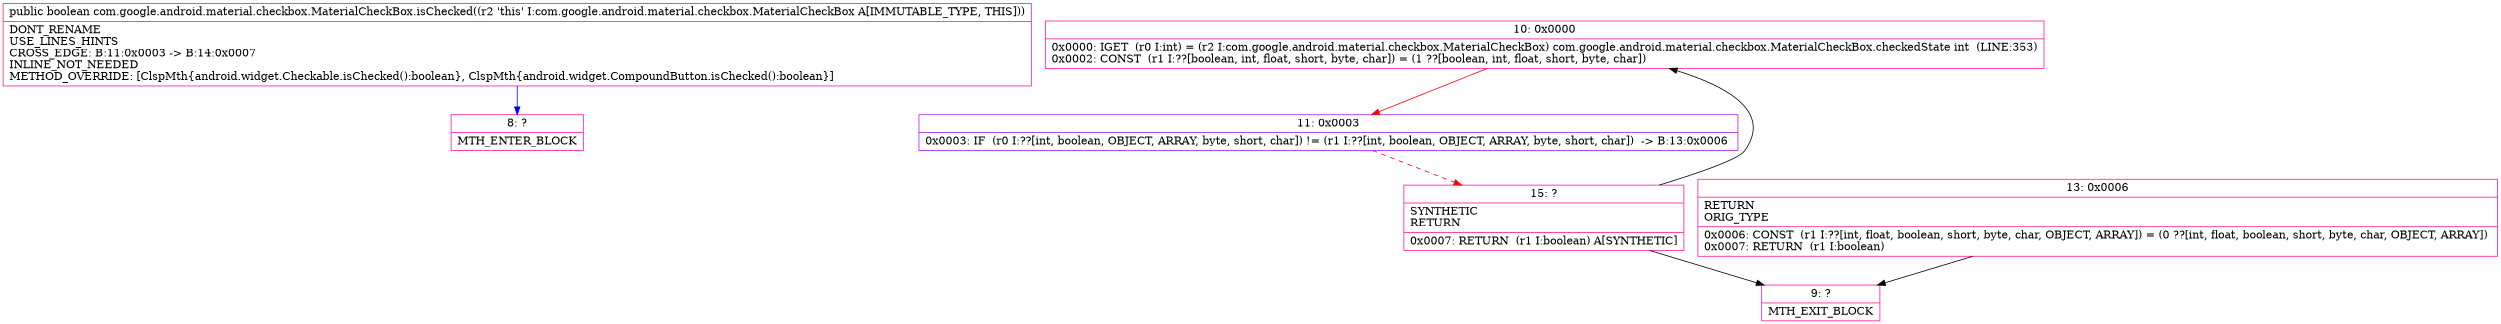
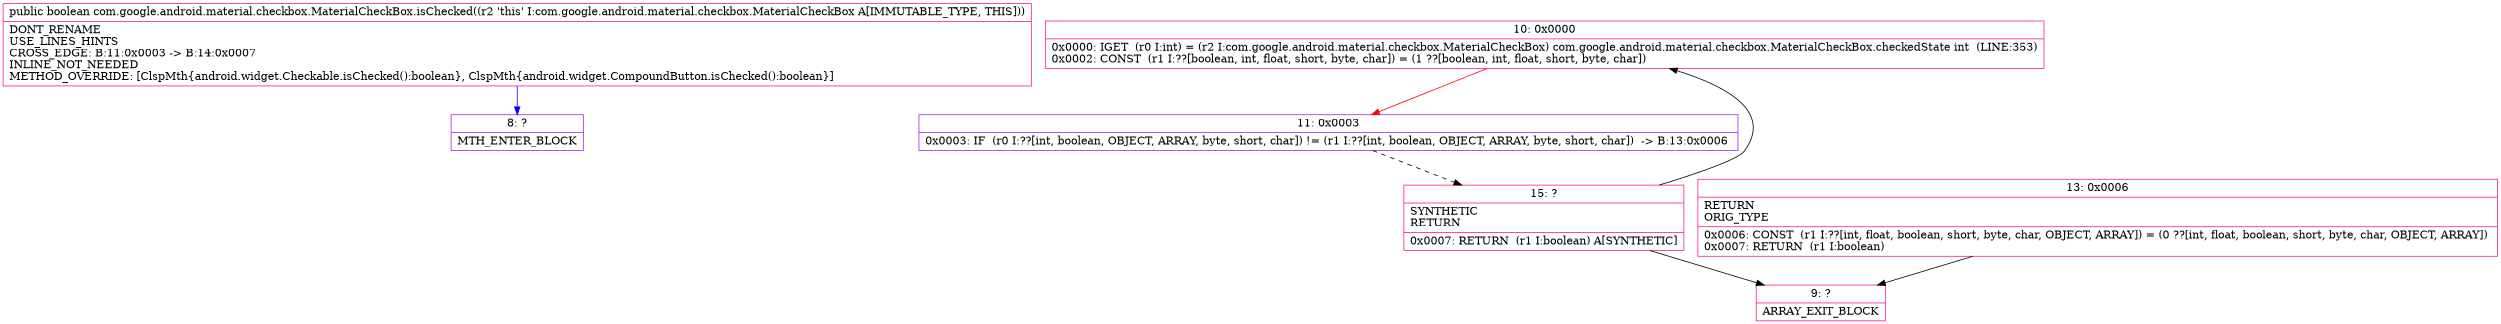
node "8: ?": color deeppink -> purple
edge "11: 0x0003" -> "15: ?": color red -> black
node "9: ?": text "MTH_EXIT_BLOCK" -> "ARRAY_EXIT_BLOCK"
